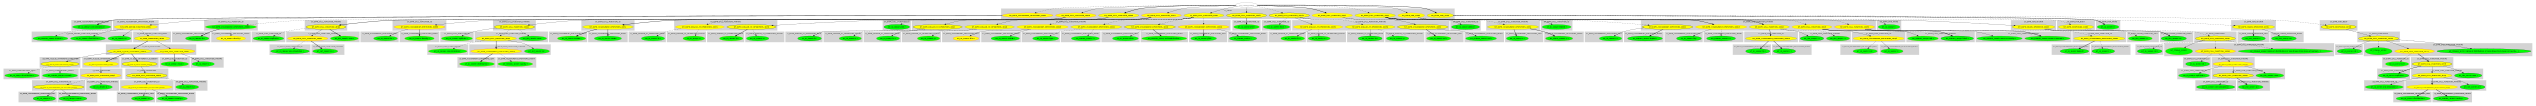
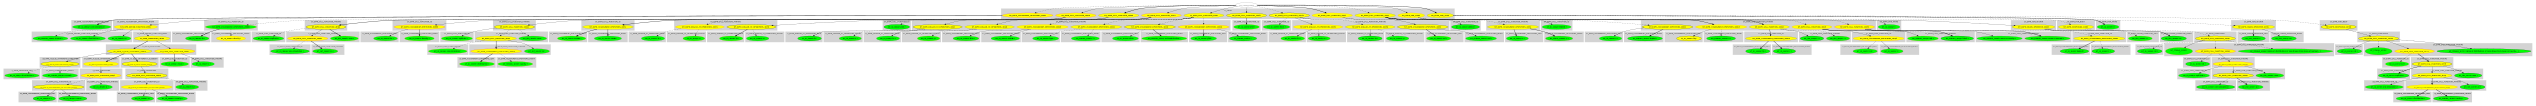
node "NT_ID_30030< xlim >": fillcolor yellow -> green
node "NT_ID_30065< bty >": fillcolor green -> yellow
cluster "CT_EXPR_COMPARISONS_LEFT": label "CT_EXPR_COMPARISONS_LEFT" -> "CT_EXPR_OPERATOR_LEFT"
